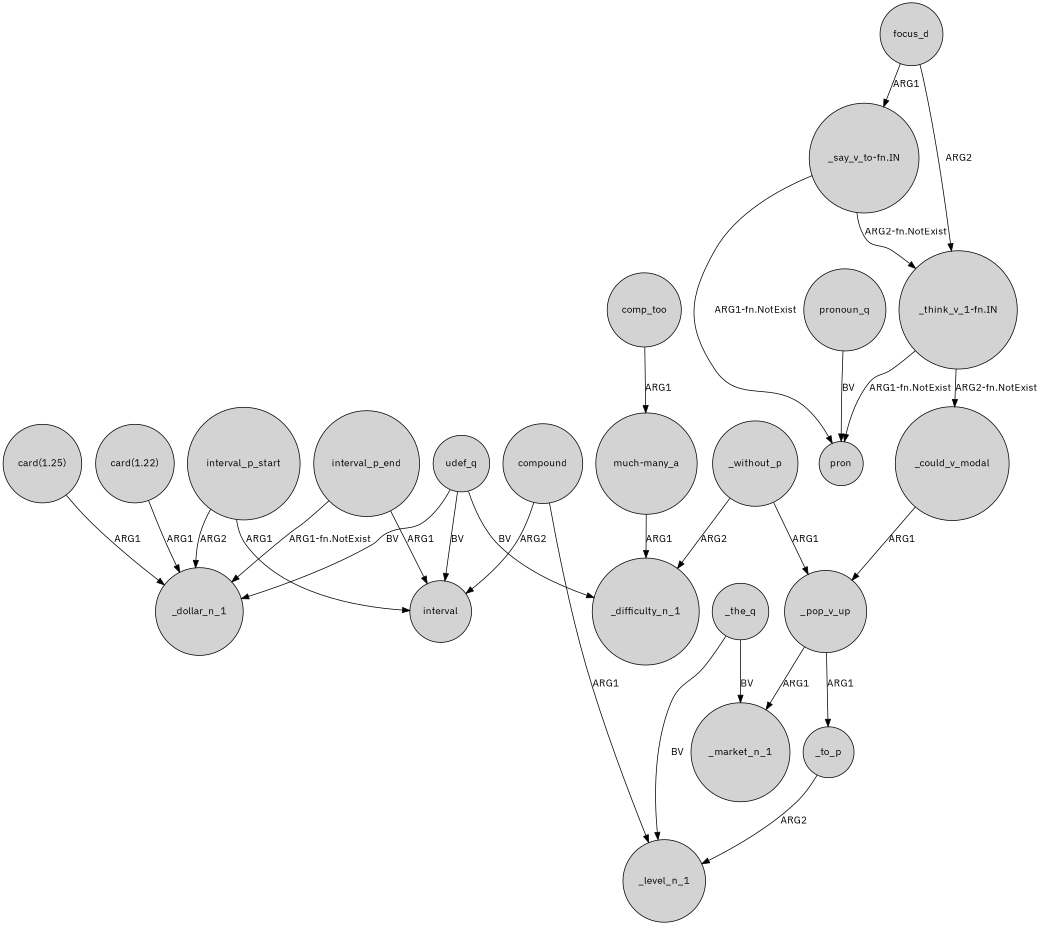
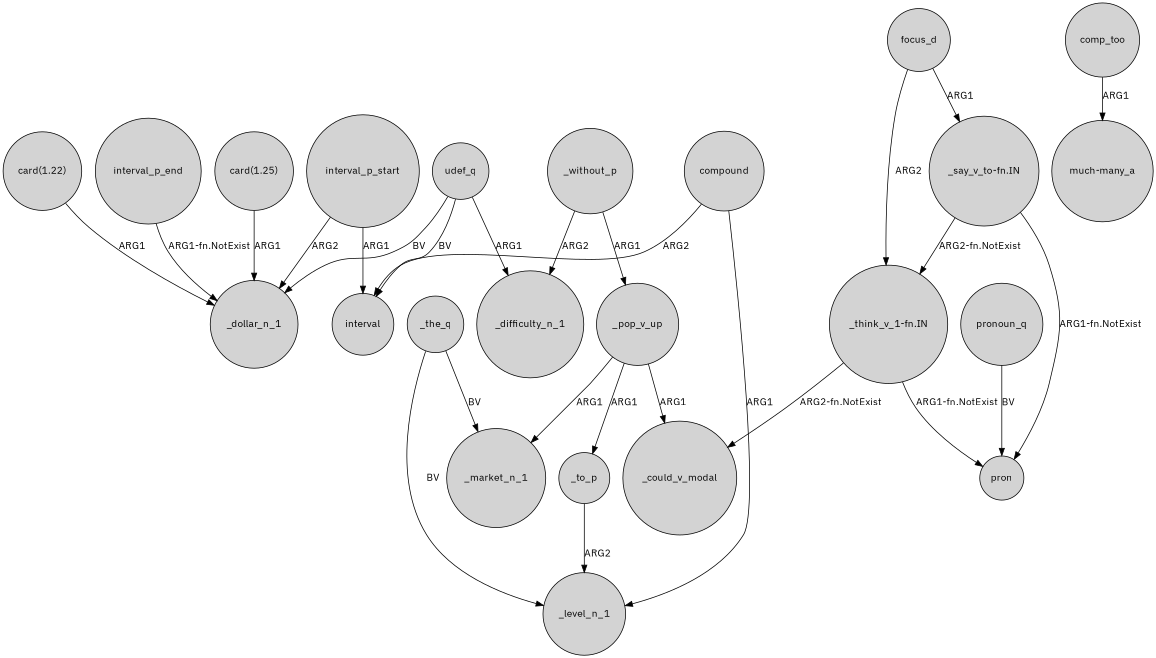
edge "much-many_a" -> "_difficulty_n_1": removed, label "ARG1"
edge "udef_q" -> "_difficulty_n_1": label "BV" -> "ARG1"
edge "_could_v_modal" -> "_pop_v_up": reversed
edge "interval_p_end" -> "interval": removed, label "ARG1"
